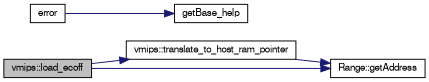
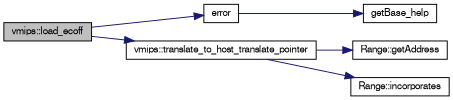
node "vmips::translate_to_host_ram_pointer": label "vmips::translate_to_host_ram_pointer" -> "vmips::translate_to_host_translate_pointer"
edge "vmips::load_ecoff" -> "Range::getAddress": now "vmips::load_ecoff" -> "error"
node "Range::incorporates": added
